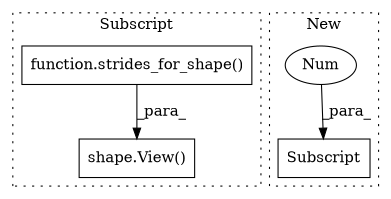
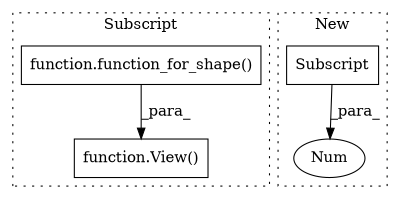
node "function.strides_for_shape()": label "function.strides_for_shape()" -> "function.function_for_shape()"
edge "Num" -> "Subscript": reversed
node "shape.View()": label "shape.View()" -> "function.View()"
